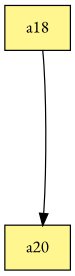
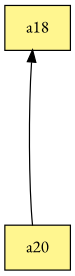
edge "a18" -> "a20": reversed
